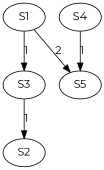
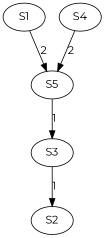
edge "S1" -> "S3": now "S5" -> "S3"
edge "S4" -> "S5": label "1" -> "2"
